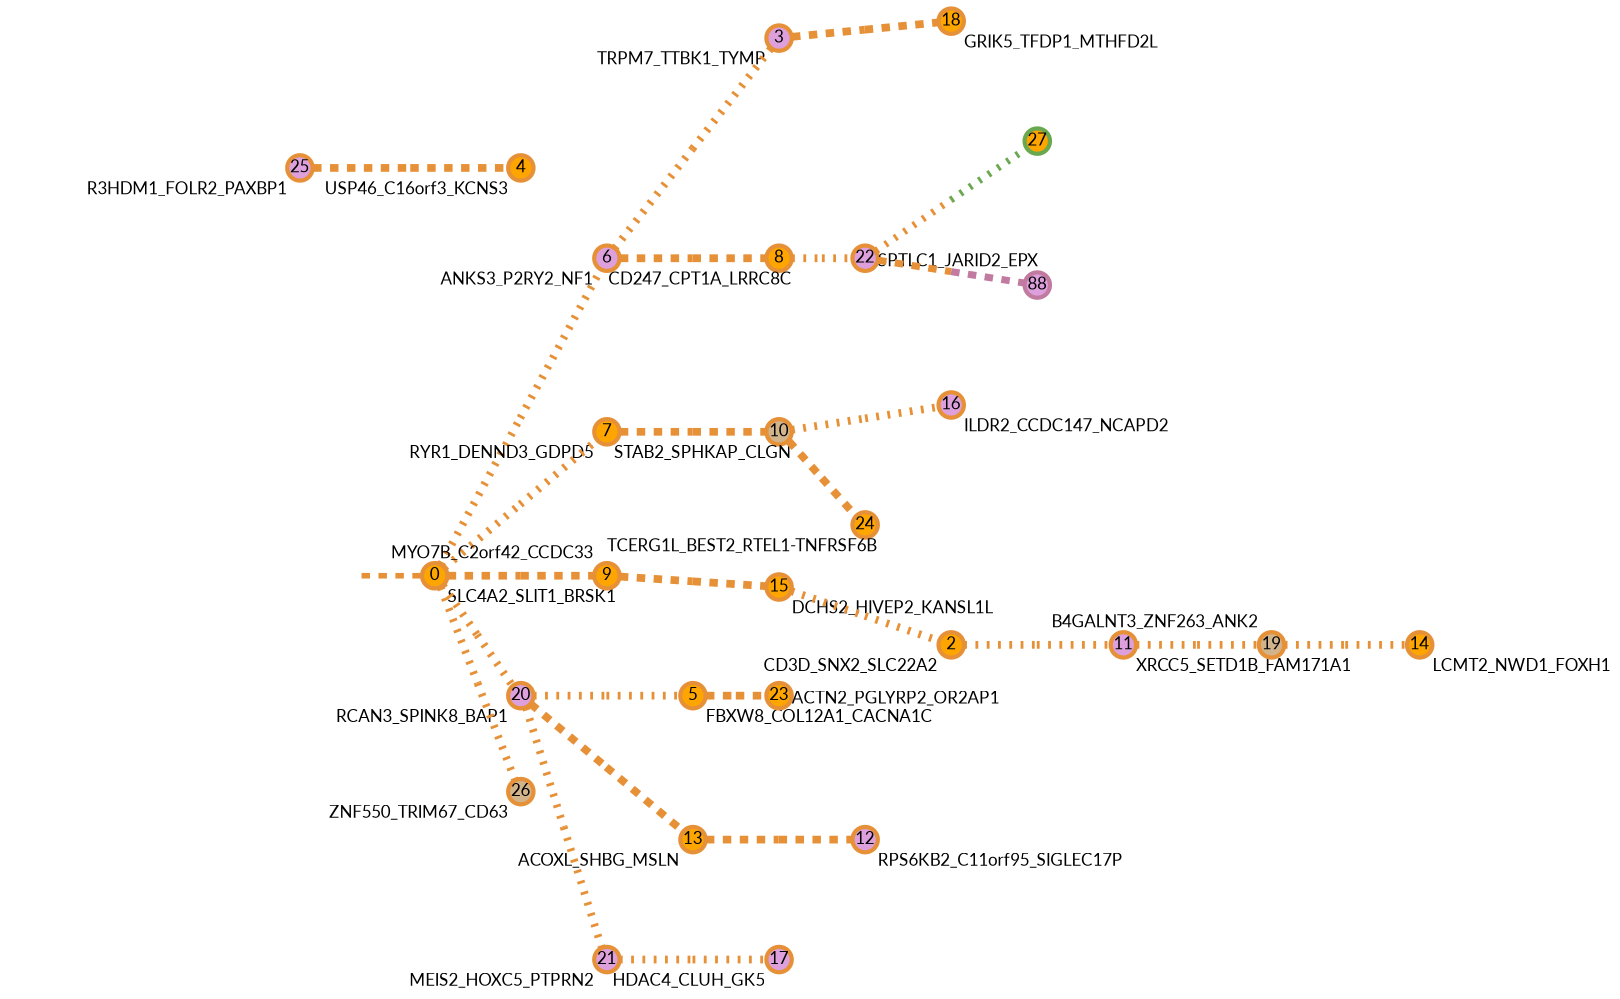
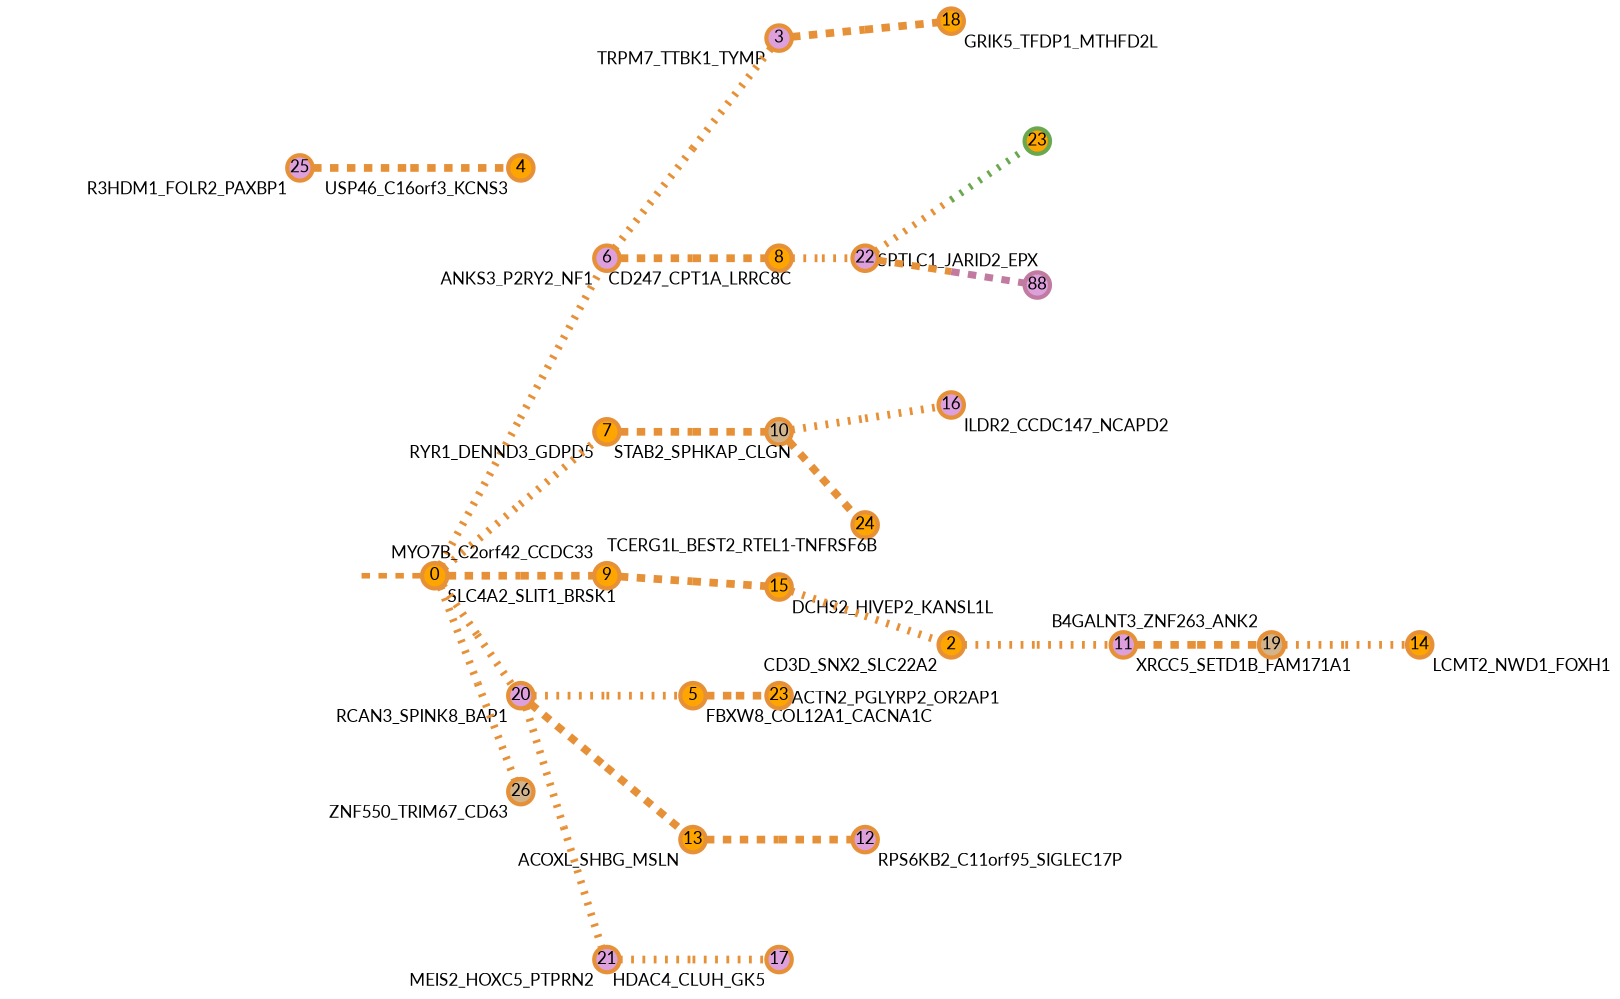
node "27": label "27" -> "23"
edge "11 XRCC5_SETD1B_FAM171A1" -> "19 B4GALNT3_ZNF263_ANK2": style dotted -> dashed
